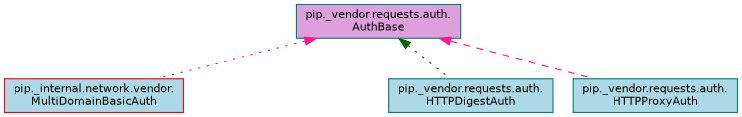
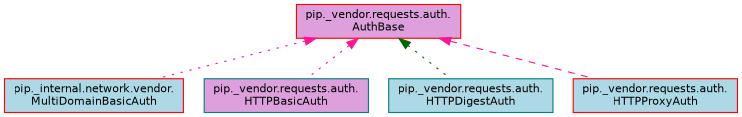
node "pip._vendor.requests.auth. AuthBase": color teal -> red
node "pip._vendor.requests.auth. HTTPBasicAuth": added
node "pip._vendor.requests.auth. HTTPProxyAuth": color teal -> red
